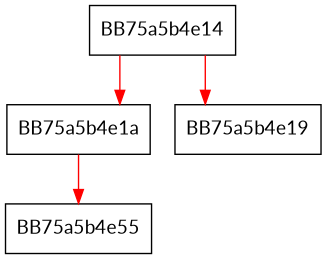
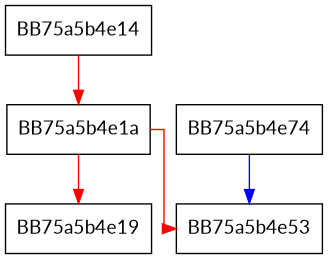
edge "BB75a5b4e14" -> "BB75a5b4e19": now "BB75a5b4e1a" -> "BB75a5b4e19"
node "BB75a5b4e74": added
node "BB75a5b4e55": label "BB75a5b4e55" -> "BB75a5b4e53"
